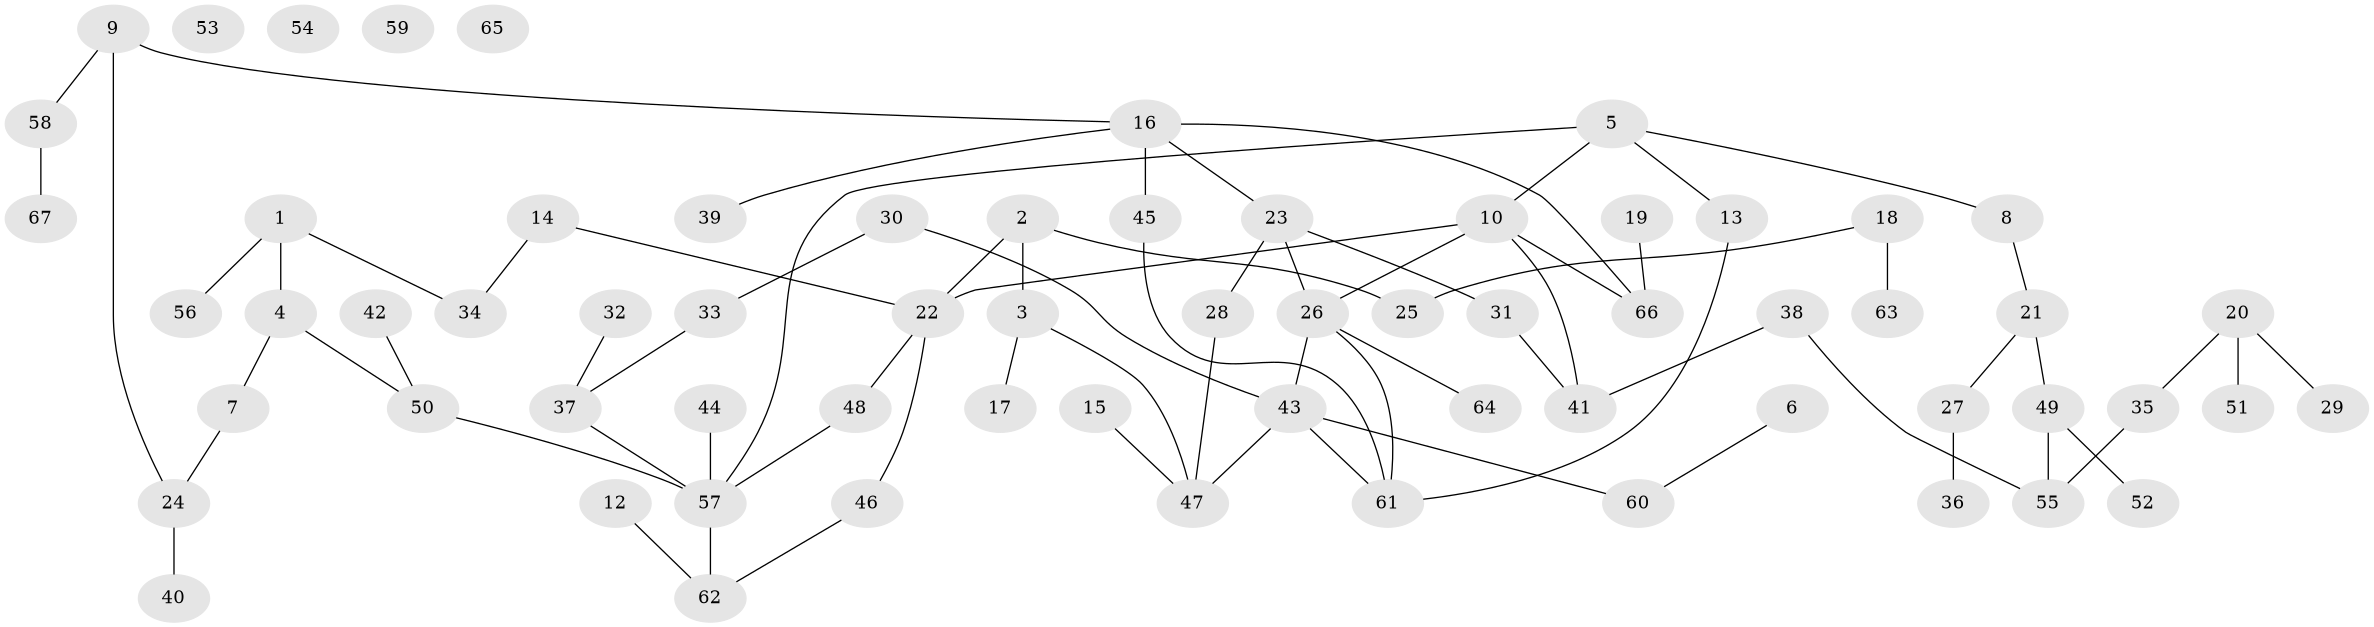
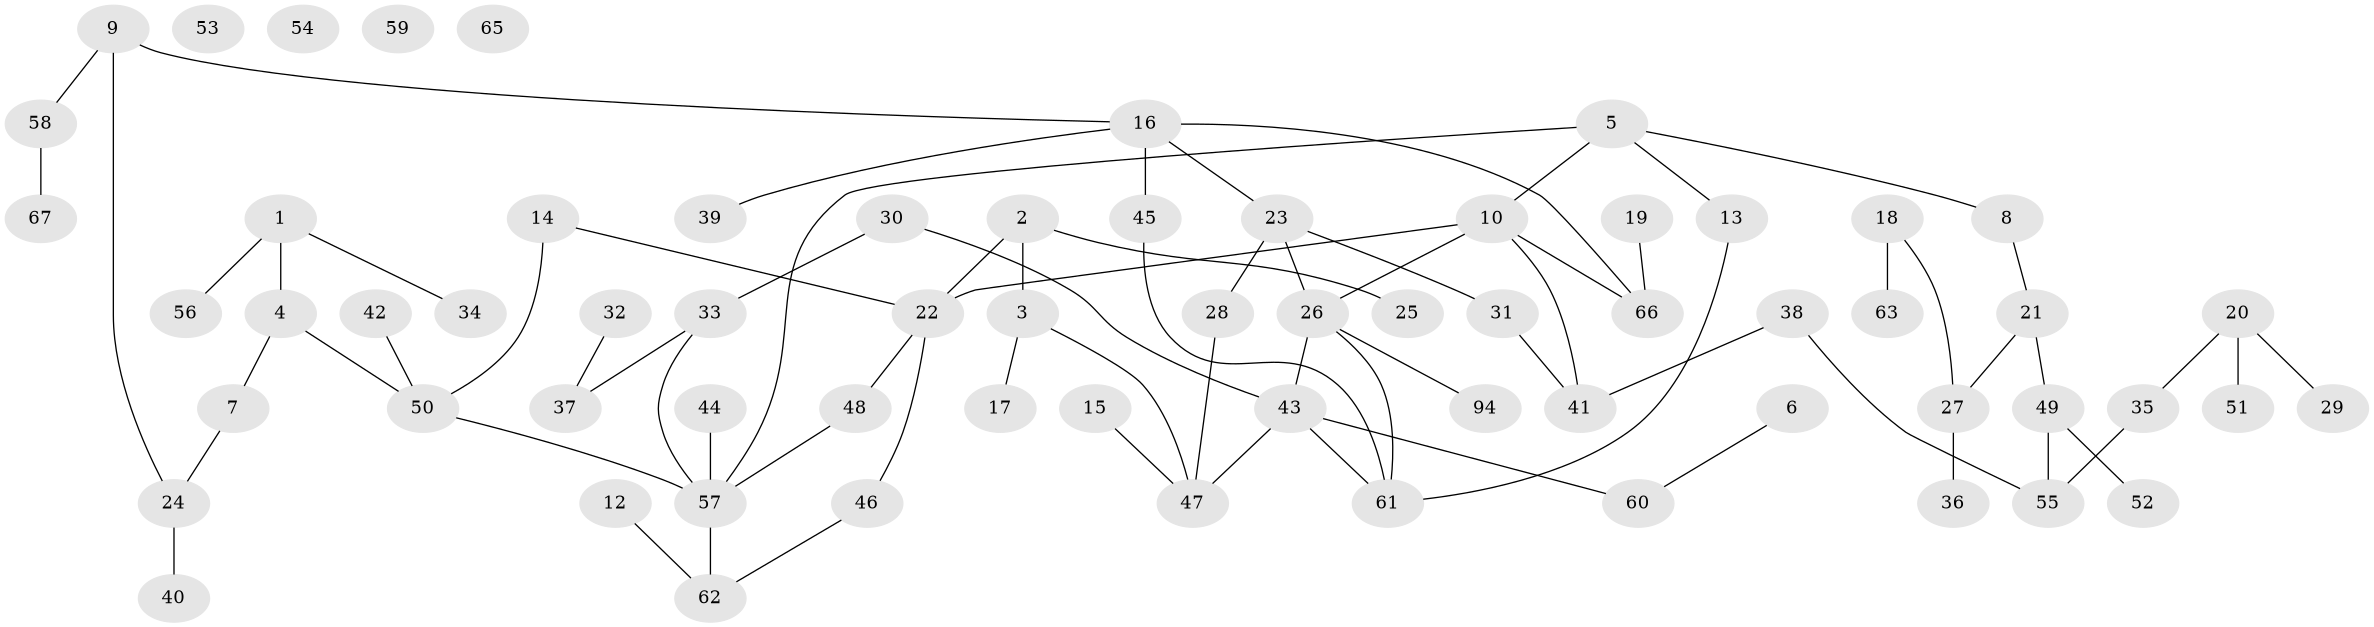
edge "18" -- "25": now "18" -- "27"
edge "14" -- "34": now "14" -- "50"
node "64": label "64" -> "94"
edge "37" -- "57": now "33" -- "57"
